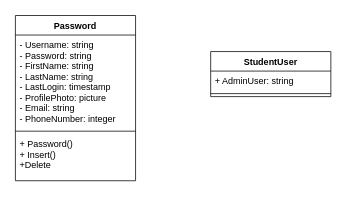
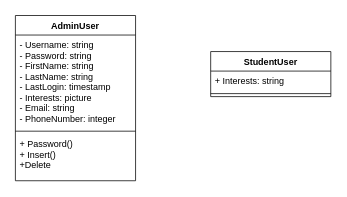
node "Password": label "Password" -> "AdminUser"
node "- Username: string - Password: string - FirstName: string - LastName: string - LastLogin: timestamp - ProfilePhoto: picture - Email: string - PhoneNumber: integer": label "- Username: string - Password: string - FirstName: string - LastName: string - LastLogin: timestamp - ProfilePhoto: picture - Email: string - PhoneNumber: integer" -> "- Username: string - Password: string - FirstName: string - LastName: string - LastLogin: timestamp - Interests: picture - Email: string - PhoneNumber: integer"
node "+ AdminUser: string": label "+ AdminUser: string" -> "+ Interests: string"
